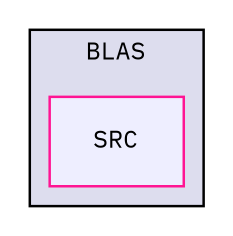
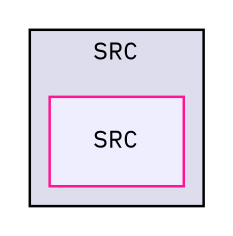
cluster "BLAS": label "BLAS" -> "SRC"
